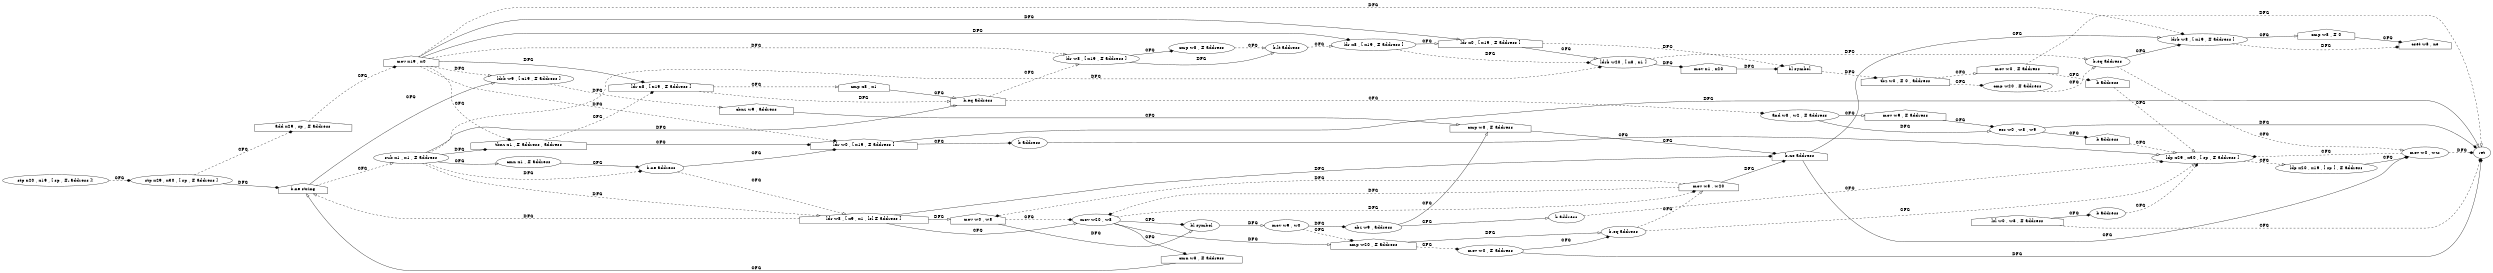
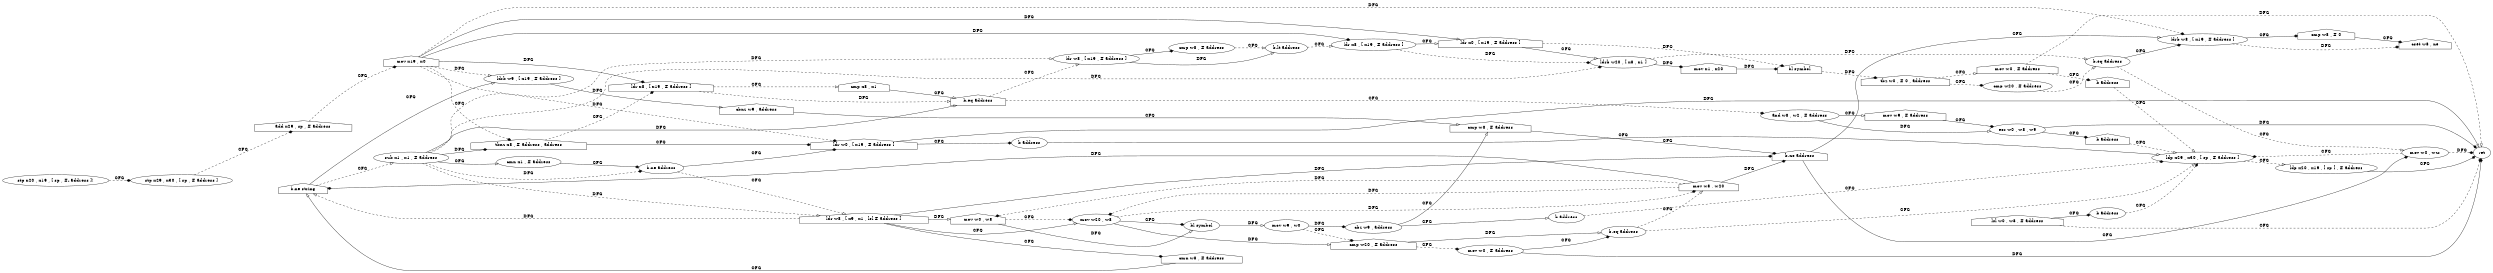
edge "ldrb w8 , [ x19 , # address ]" -> "cmp w8 , # 0": arrowhead onormal -> diamond
edge "mov x19 , x0" -> "ldr w8 , [ x19 , # address ]": now "sub x1 , x1 , # address" -> "ldr w8 , [ x19 , # address ]"
edge "ldrb w9 , [ x19 , # address ]" -> "cbnz w9 , address": style dashed -> solid
node "tbnz x1 , # address , address": label "tbnz x1 , # address , address" -> "tbnz x8 , # address , address"
edge "ldp x20 , x19 , [ sp ] , # address" -> "mov w0 , wzr": now "ldp x20 , x19 , [ sp ] , # address" -> "ret"
edge "stp x29 , x30 , [ sp , # address ]" -> "b.ne string": now "mov w8 , w20" -> "b.ne string"
edge "mov w20 , w8" -> "cmn w8 , # address": now "ldr w8 , [ x9 , x1 , lsl # address ]" -> "cmn w8 , # address"
